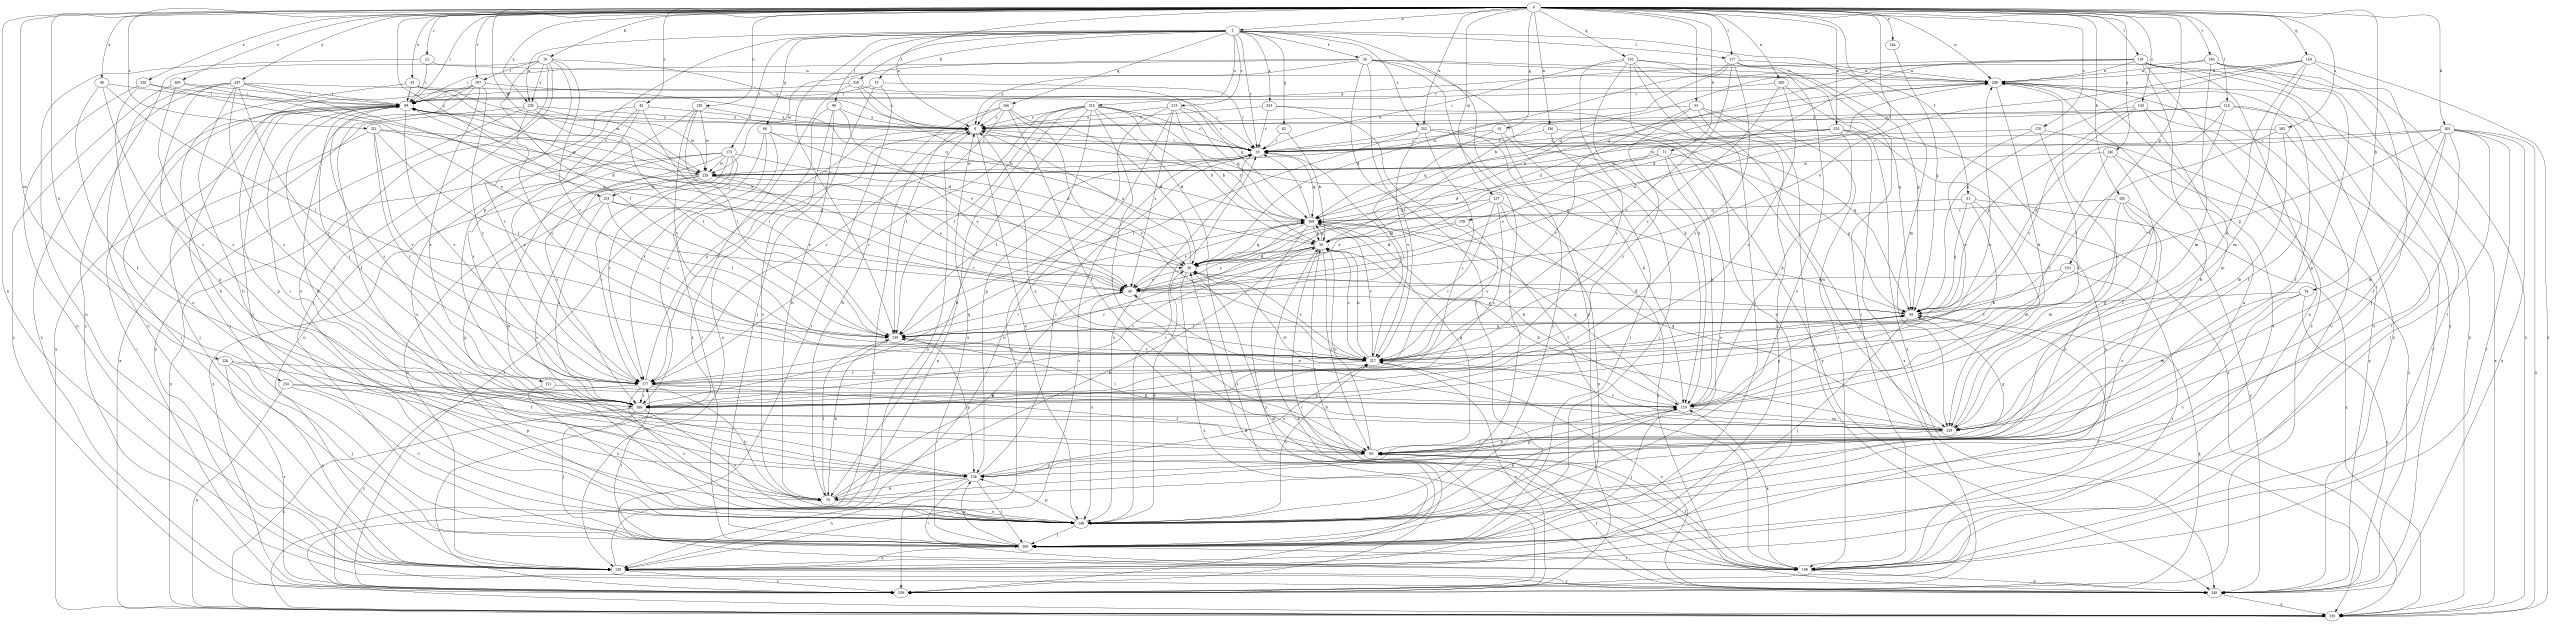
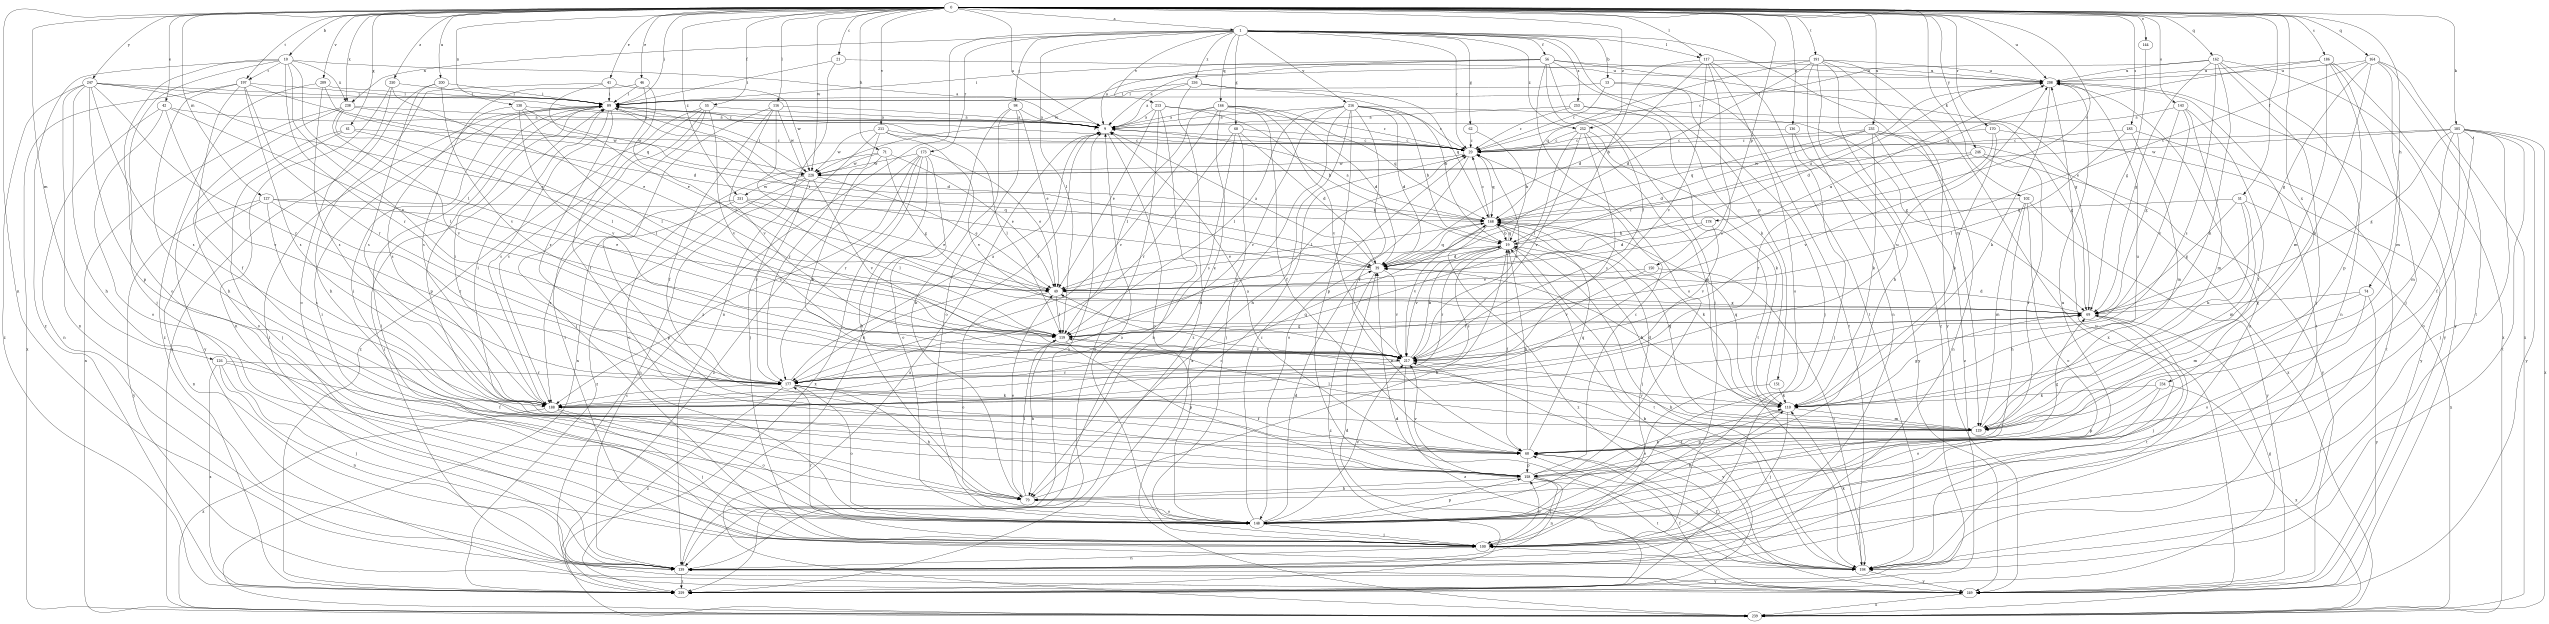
edge "213" -> "168": now "166" -> "168"
edge "139" -> "89": reversed
